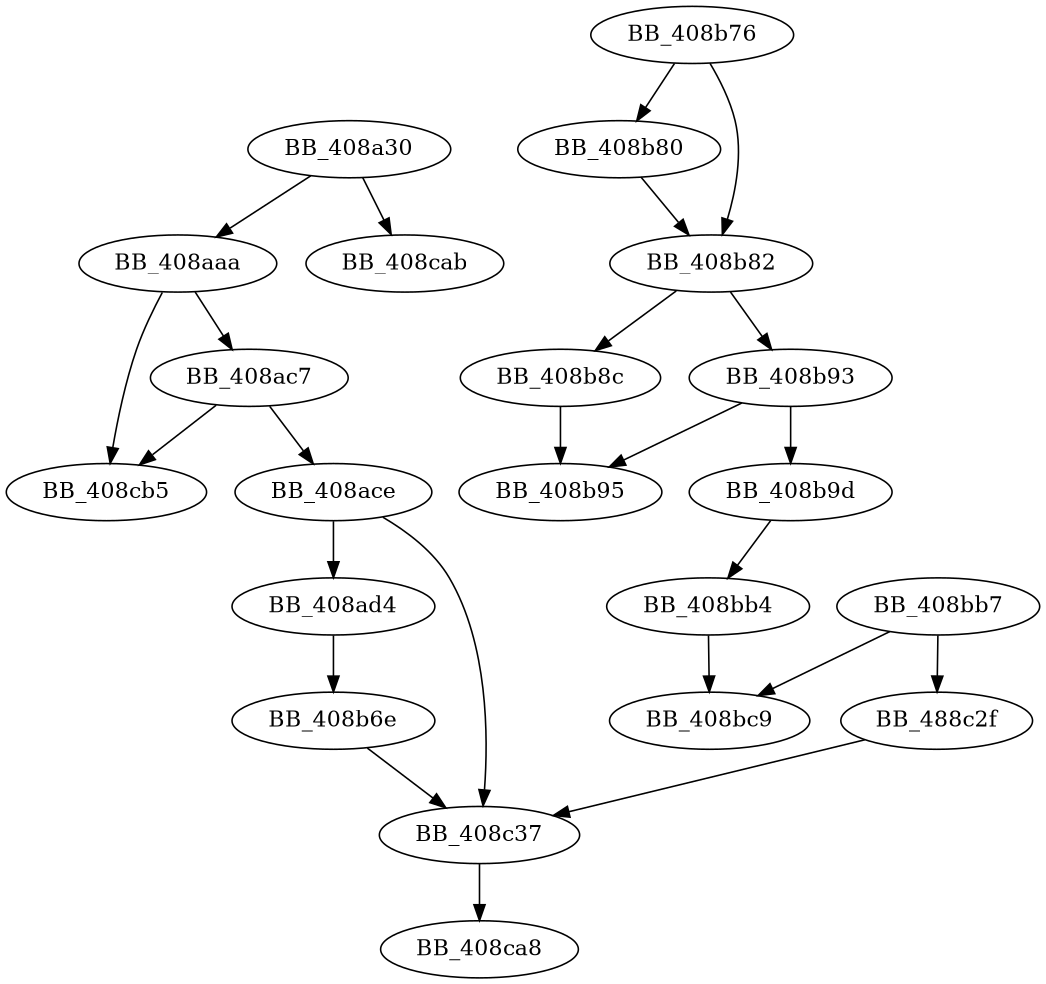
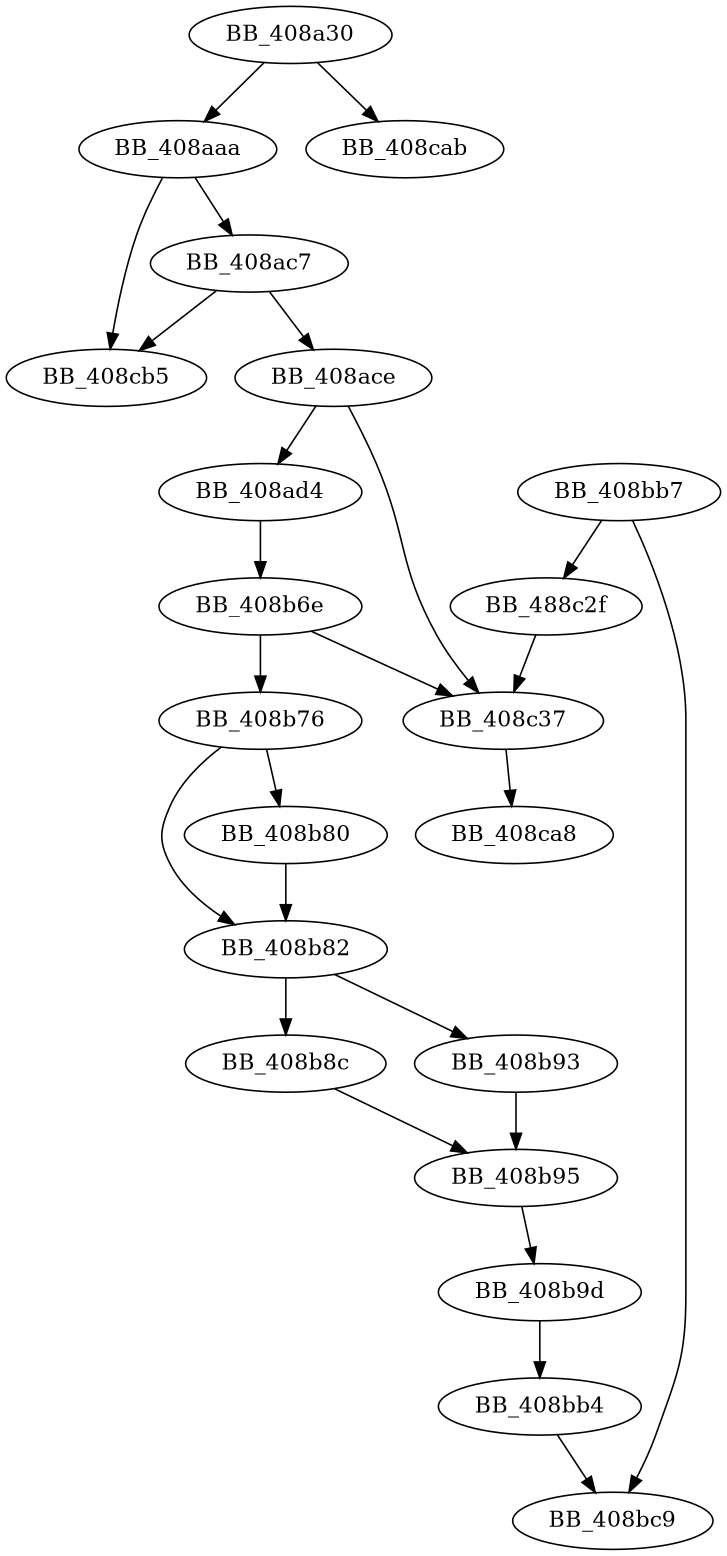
edge "BB_408b93" -> "BB_408b9d": now "BB_408b95" -> "BB_408b9d"
edge "BB_408b6e" -> "BB_408b76": added
